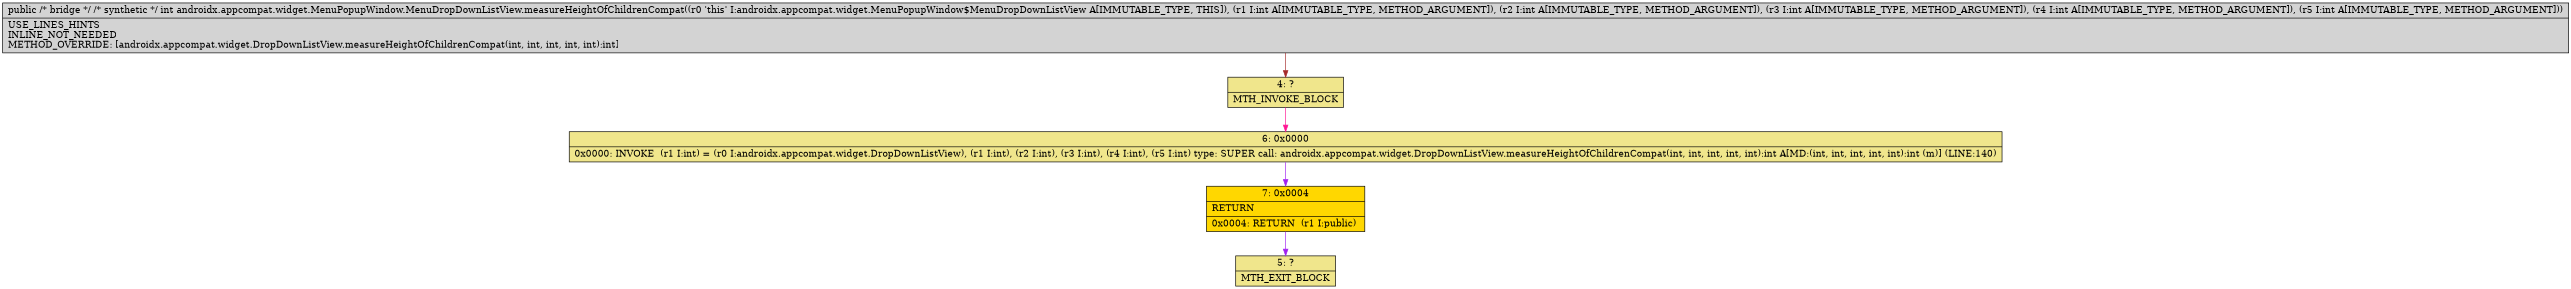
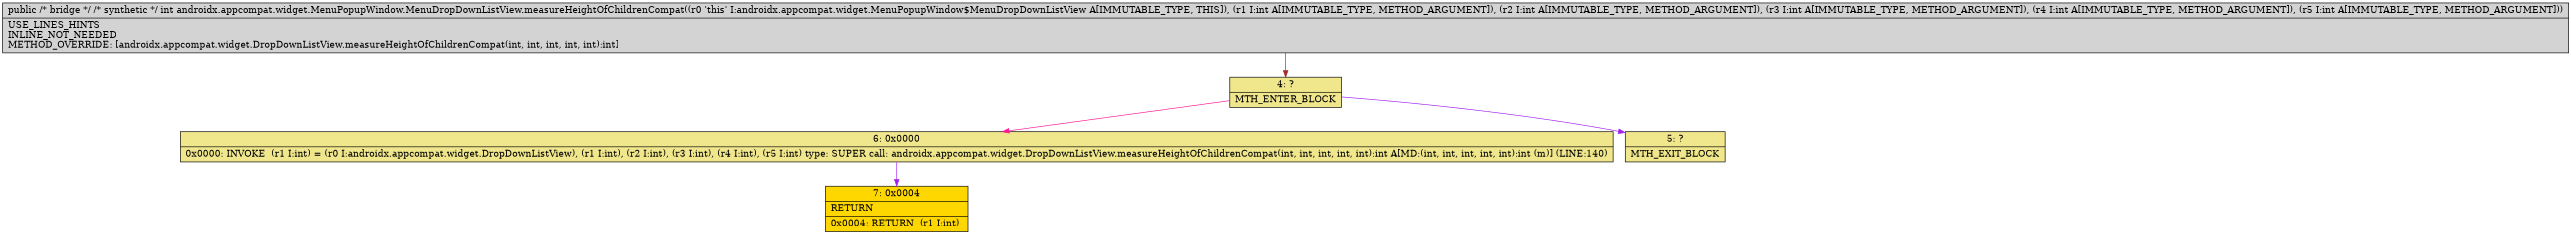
node "4: ?": text "MTH_INVOKE_BLOCK" -> "MTH_ENTER_BLOCK"
node "7: 0x0004": text "0x0004: RETURN  (r1 I:public)" -> "0x0004: RETURN  (r1 I:int)"
edge "7: 0x0004" -> "5: ?": now "4: ?" -> "5: ?"
